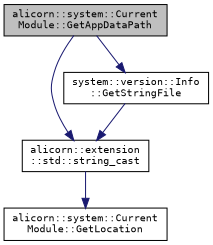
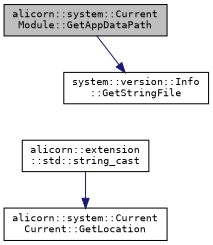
edge "alicorn::system::Current Module::GetAppDataPath" -> "alicorn::extension ::std::string_cast": removed
edge "system::version::Info ::GetStringFile" -> "alicorn::extension ::std::string_cast": removed
node "alicorn::system::Current Module::GetLocation": label "alicorn::system::Current Module::GetLocation" -> "alicorn::system::Current Current::GetLocation"
